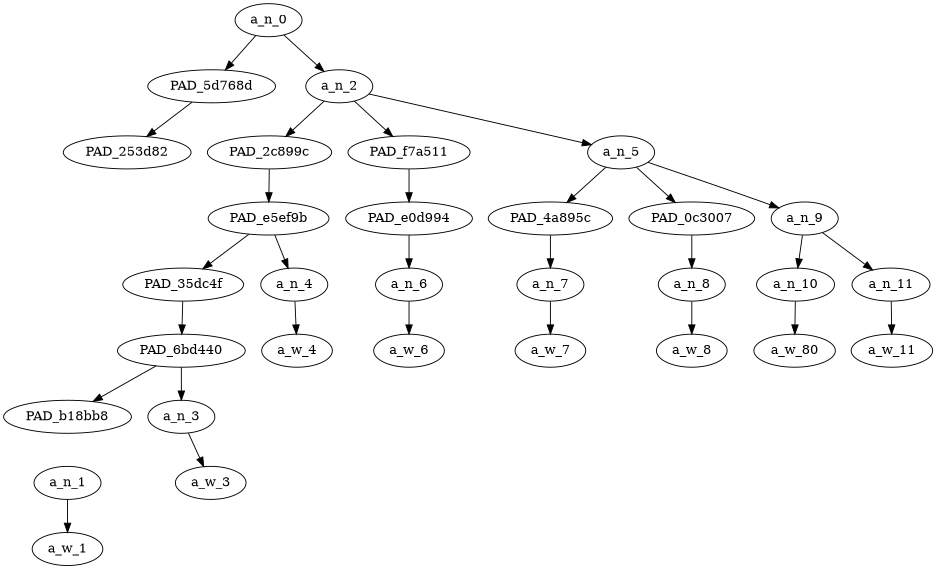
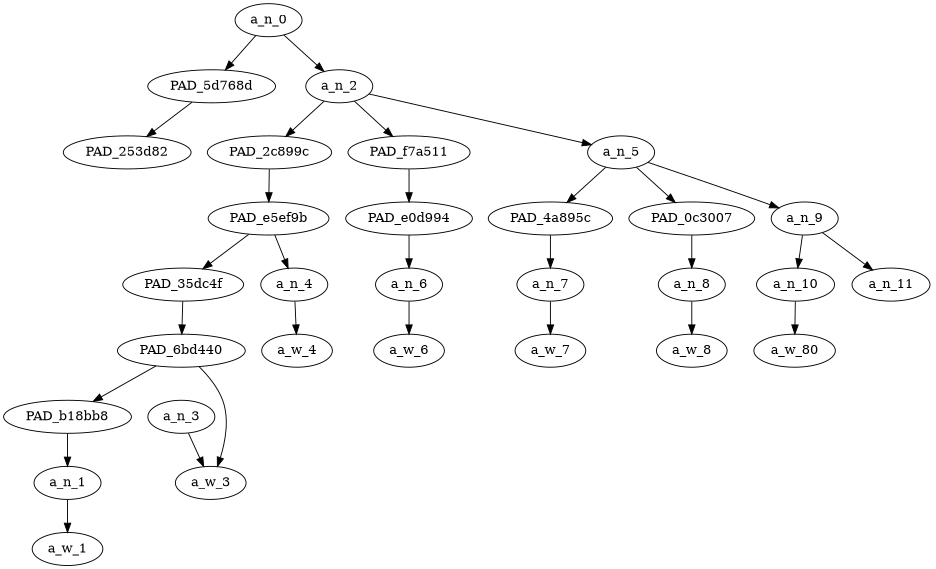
node "a_w_11": removed
edge "PAD_6bd440" -> "a_n_3": now "PAD_6bd440" -> "a_w_3"
edge "PAD_b18bb8" -> "a_n_1": added
